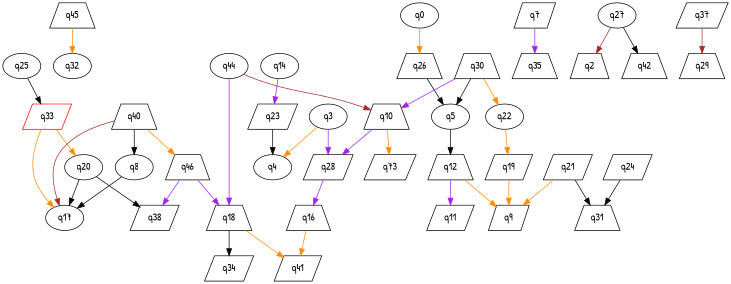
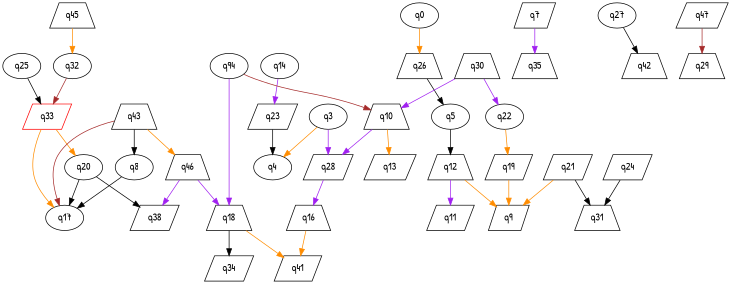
node "q37": label "q37" -> "q47"
node "q44": label "q44" -> "q94"
node "q2": removed
edge "q32" -> "q33": added
edge "q30" -> "q5": removed
edge "q30" -> "q22": color darkorange -> purple
node "q40": label "q40" -> "q43"
node "q73": label "q73" -> "q13"
